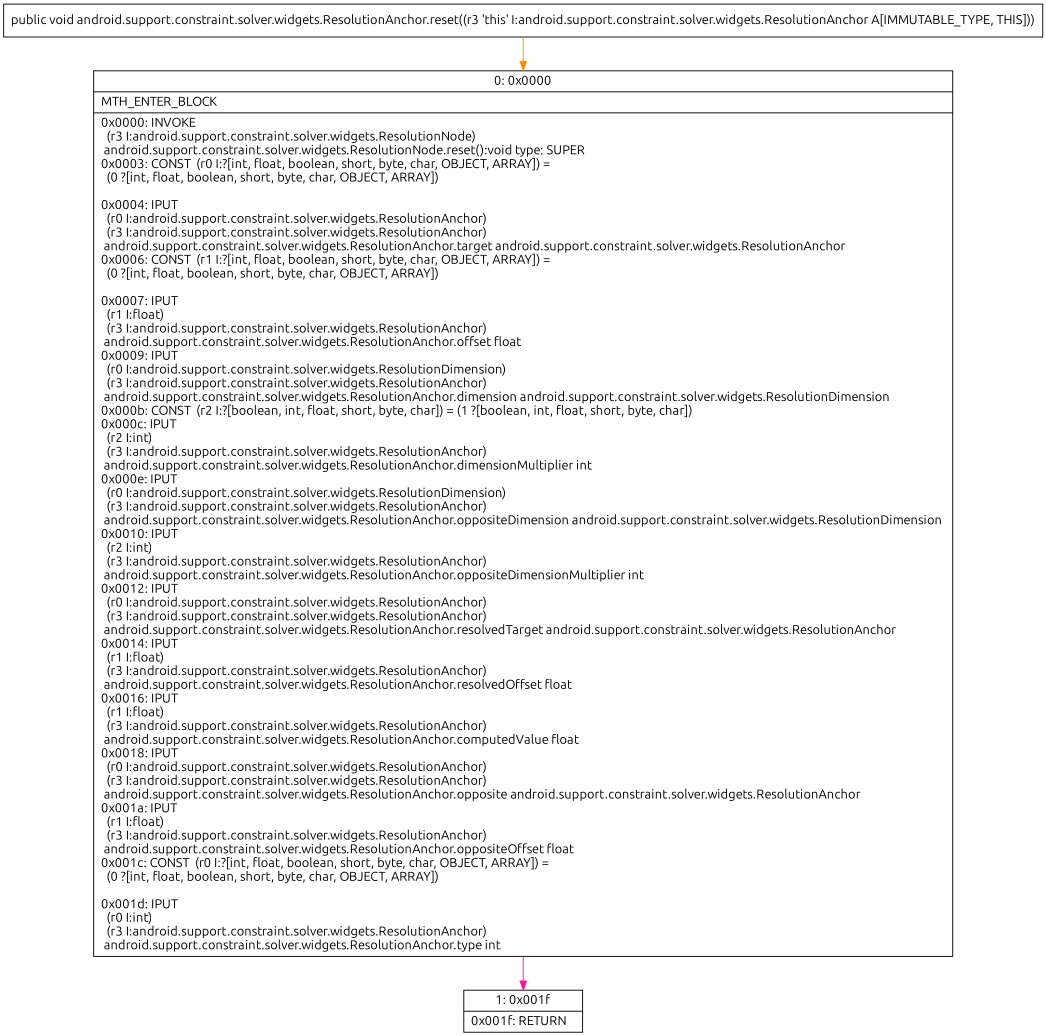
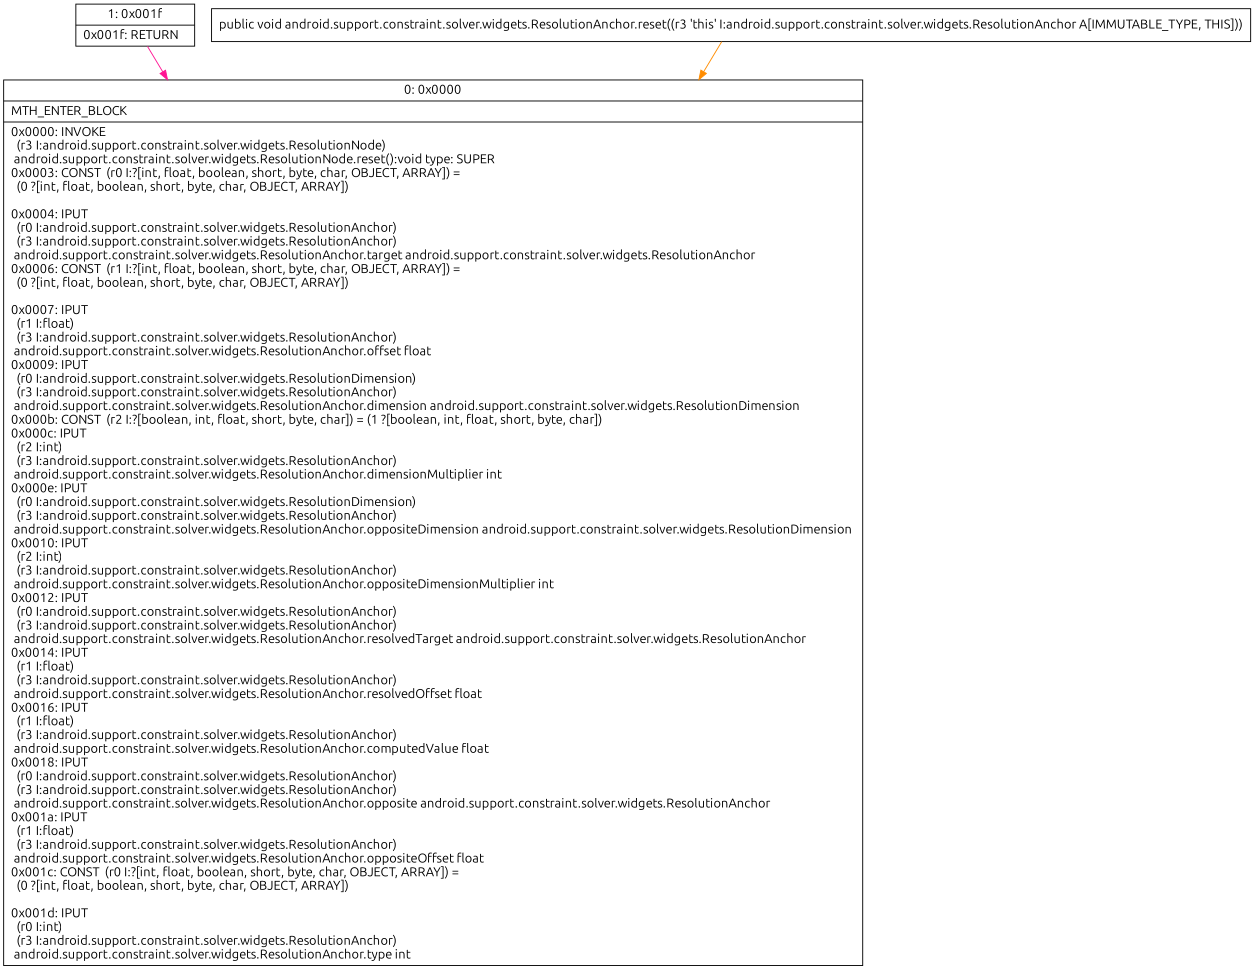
edge "0: 0x0000" -> "1: 0x001f": reversed
